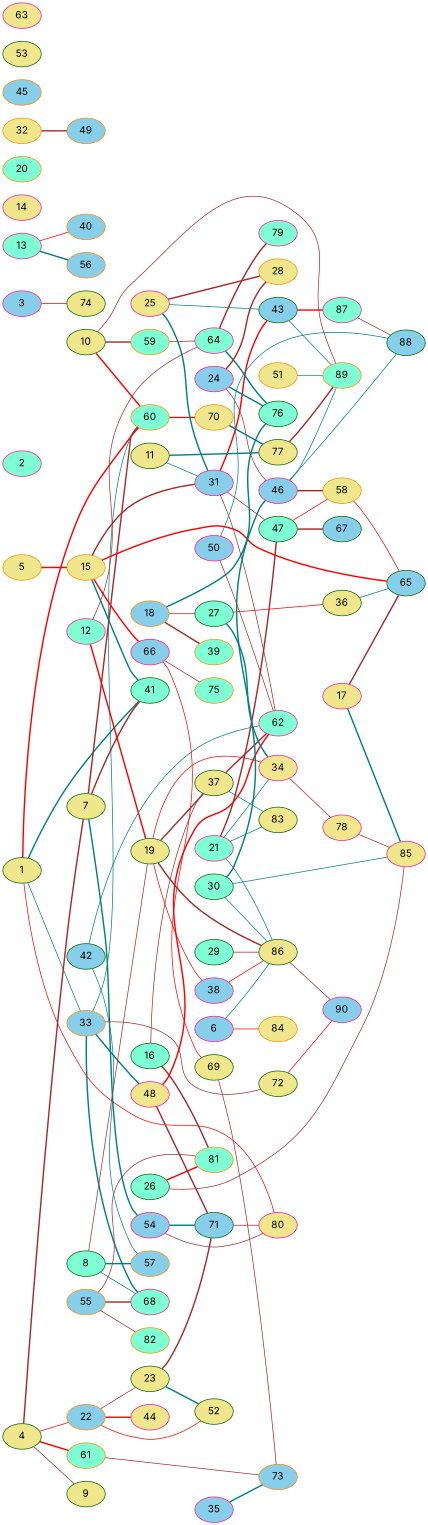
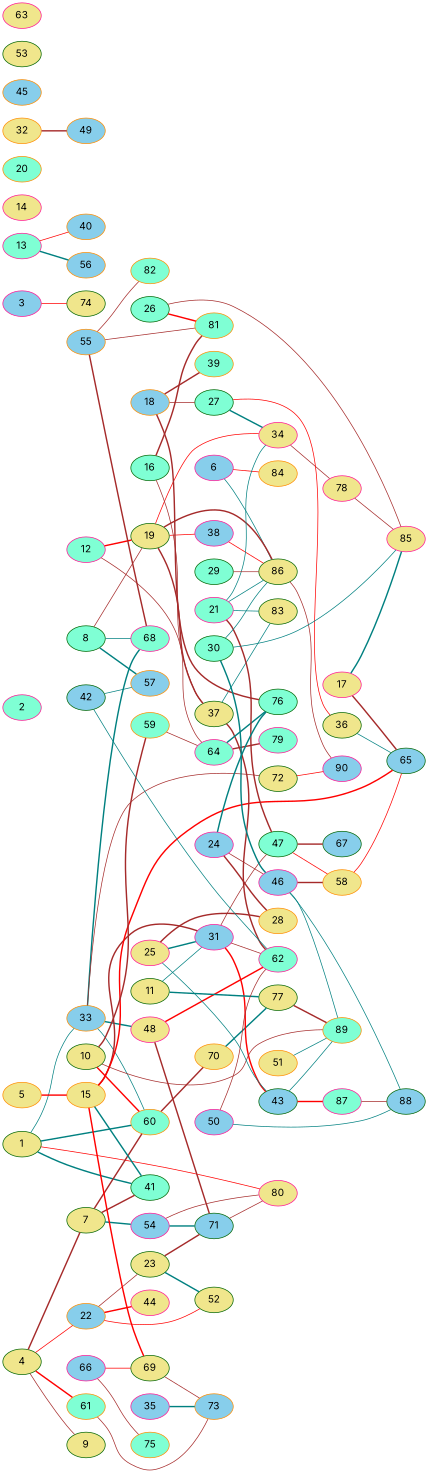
edge "76" -- "18": color teal -> brown
edge "15" -- "66": now "15" -- "69"
edge "60" -- "1": color red -> teal
